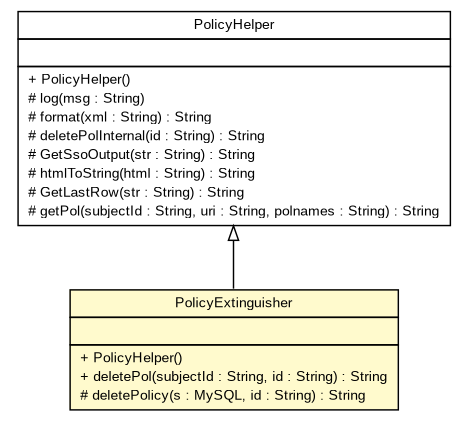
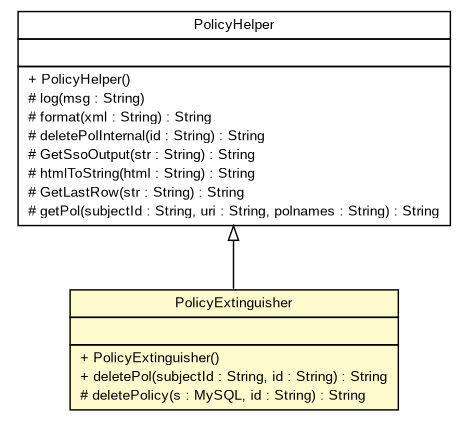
node "PolicyExtinguisher": text "+ PolicyHelper()" -> "+ PolicyExtinguisher()"
